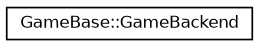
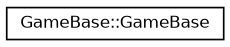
node "GameBase::GameBackend": label "GameBase::GameBackend" -> "GameBase::GameBase"
